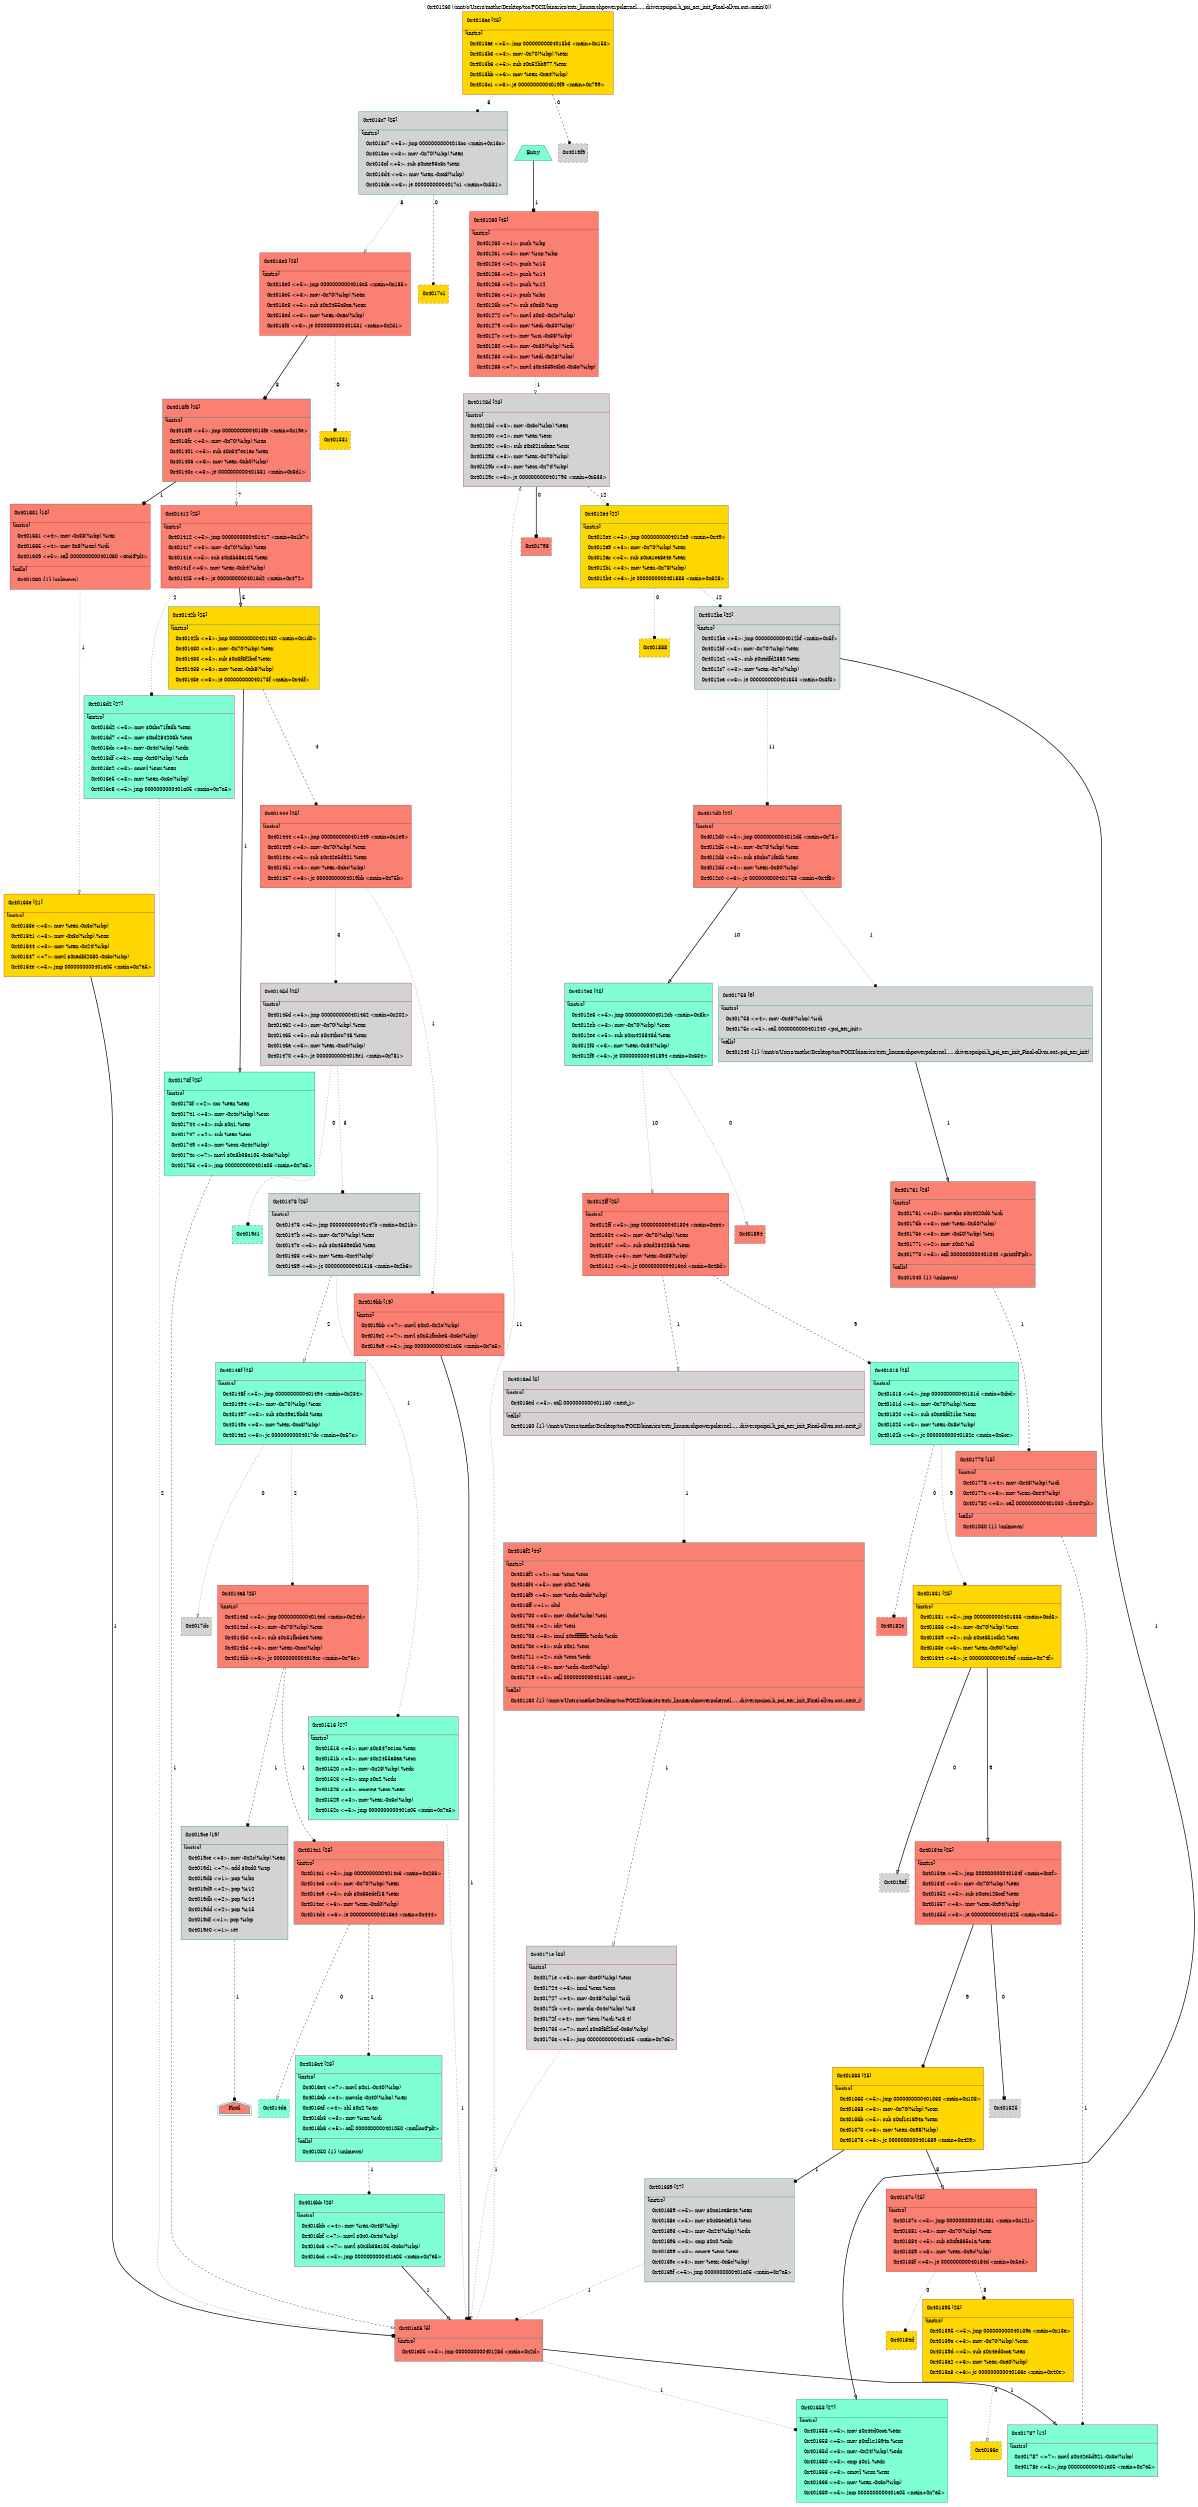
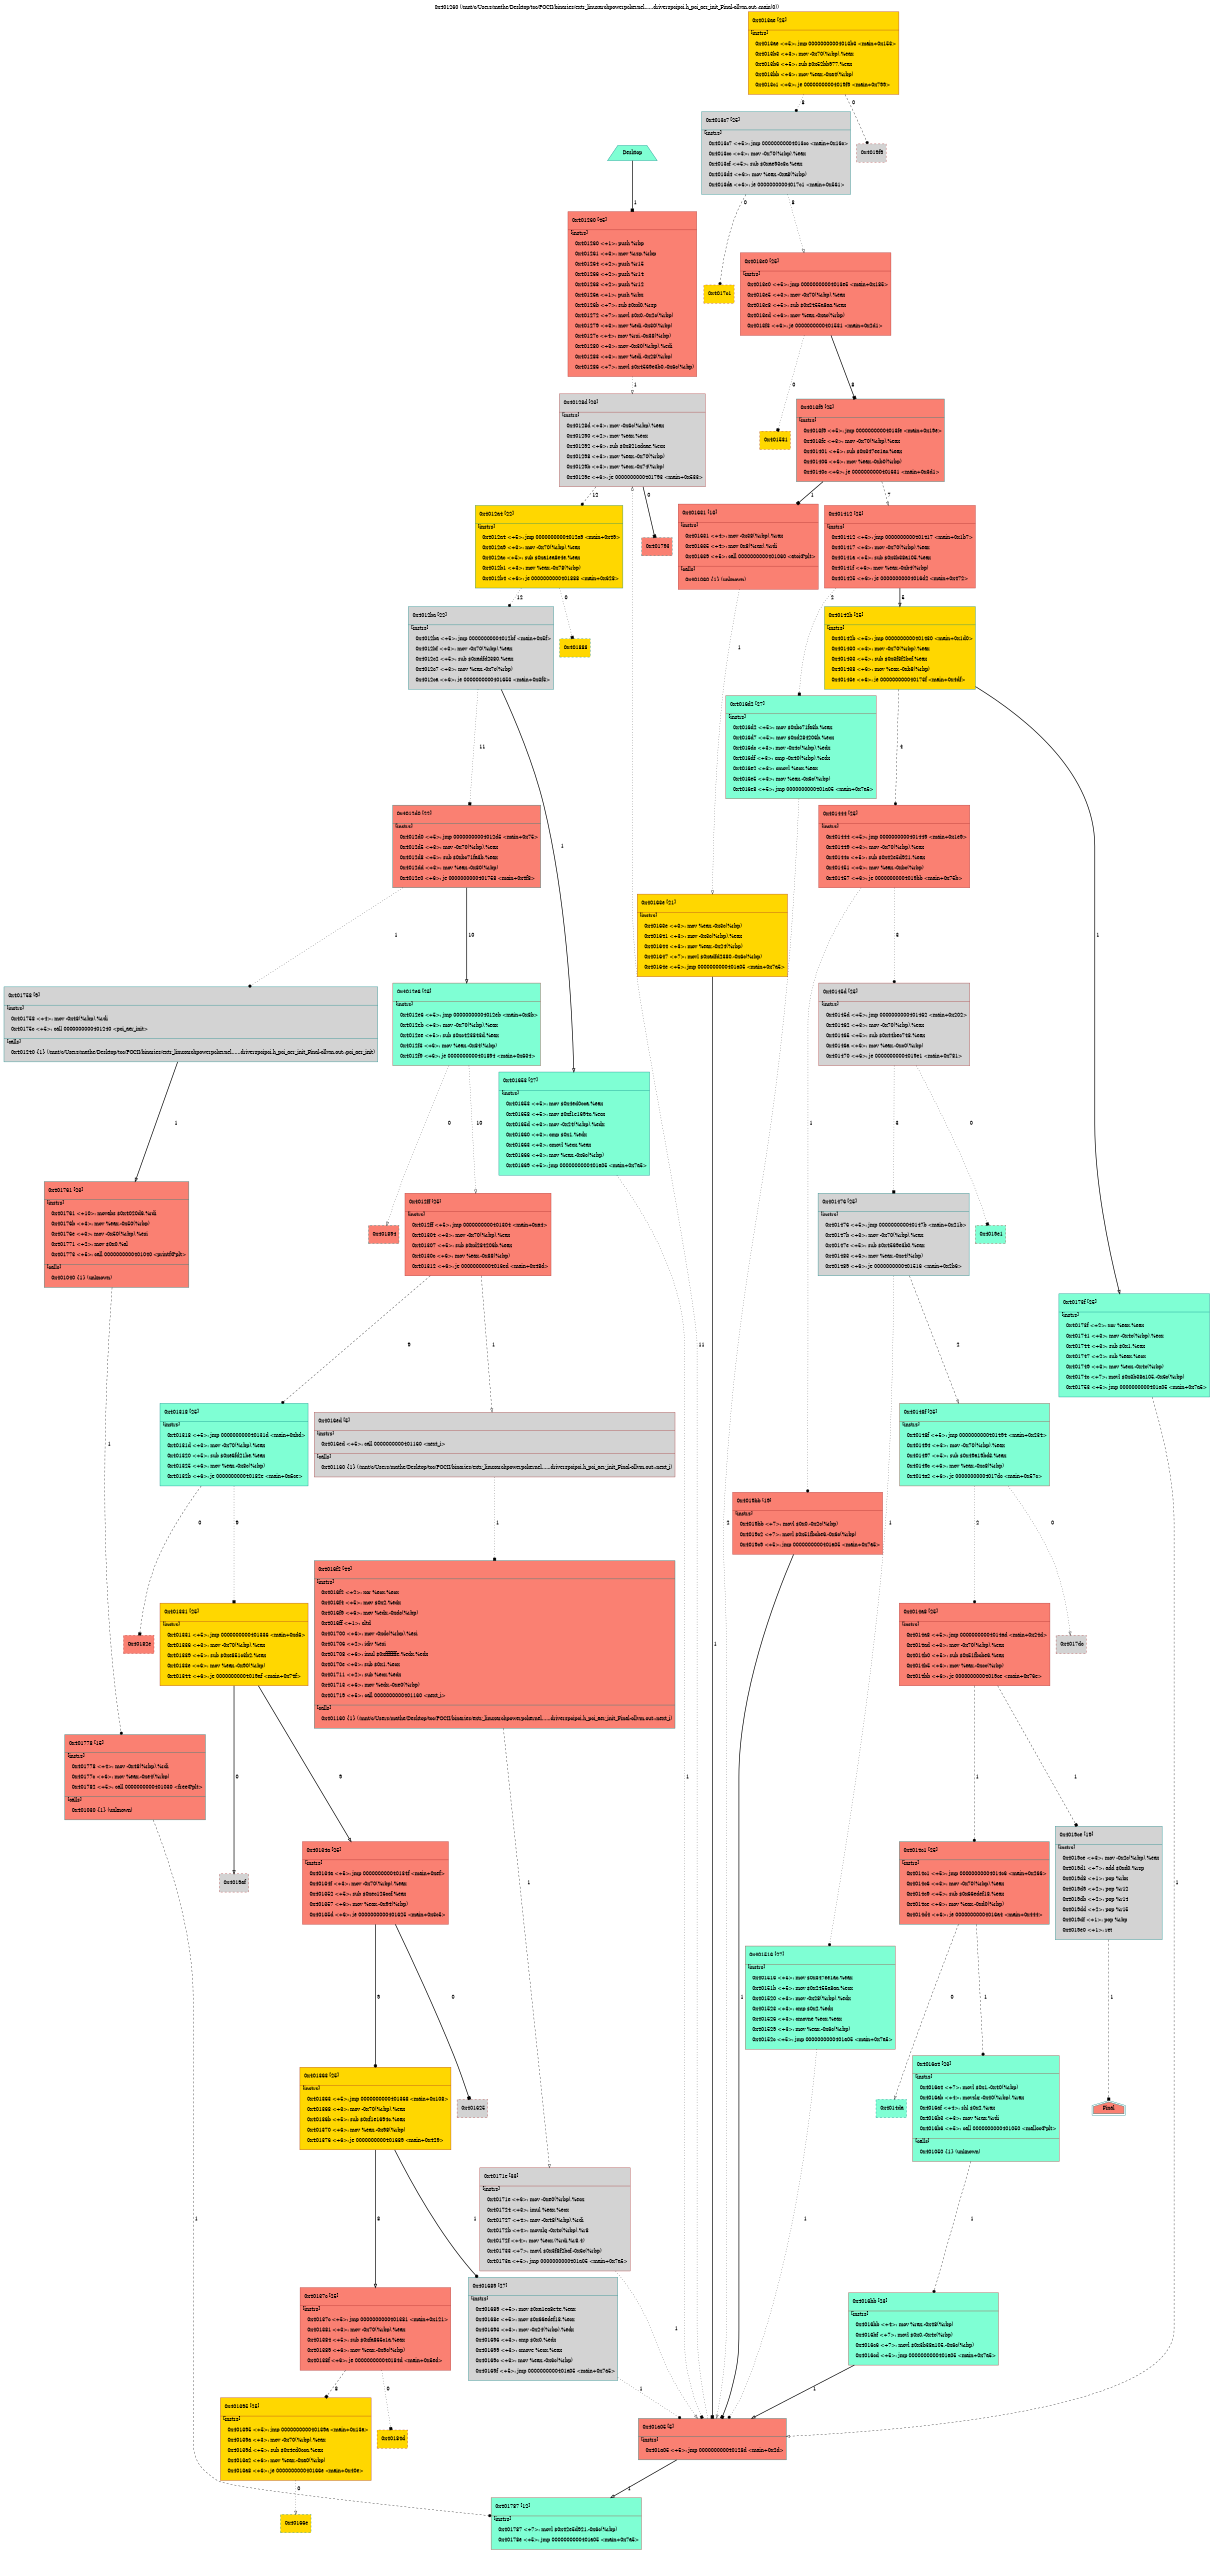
node "Entry": label "Entry" -> "Desktop"
edge "0x401a05 [5]" -> "0x401653 [27]": reversed
